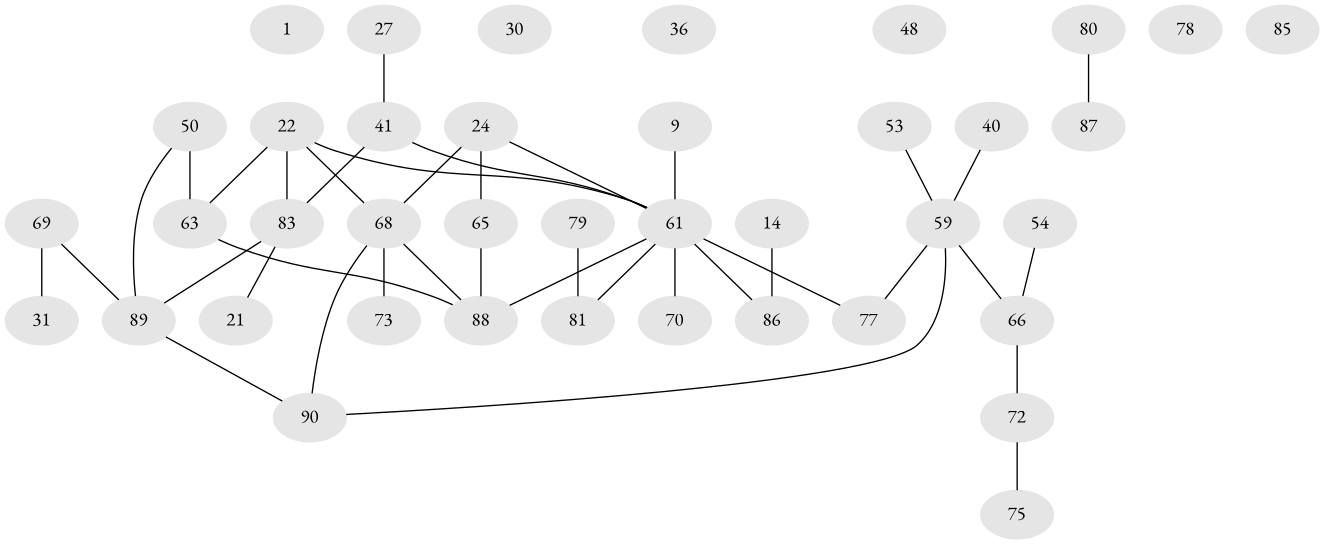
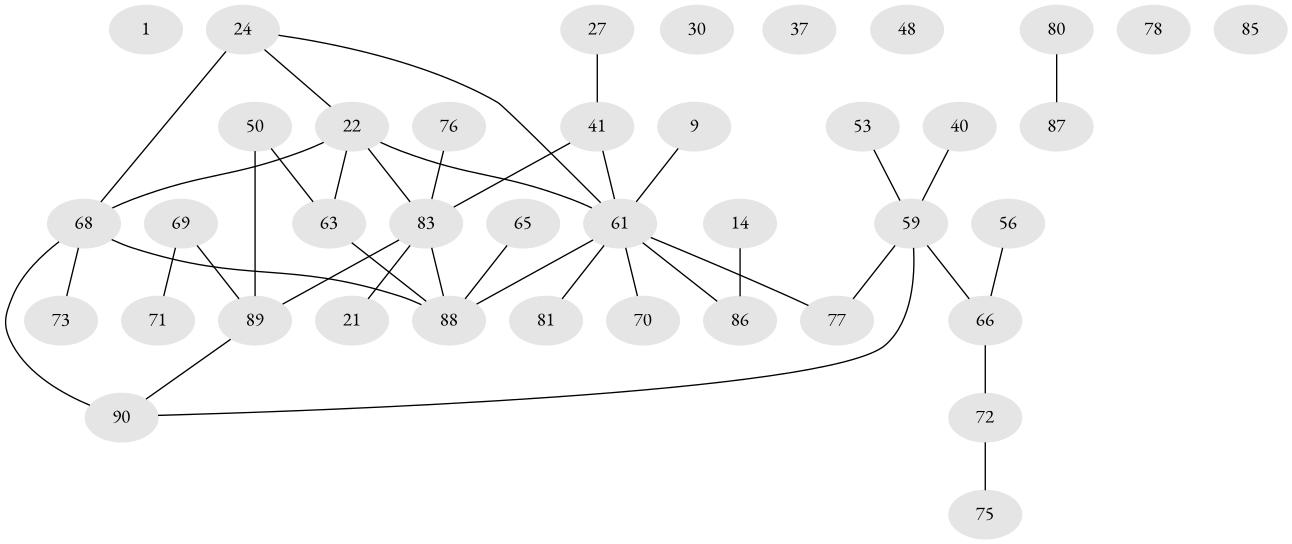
node "36": label "36" -> "37"
node "76": added
edge "24" -- "65": now "24" -- "22"
node "79": removed
node "54": label "54" -> "56"
edge "83" -- "88": added
node "31": label "31" -> "71"
